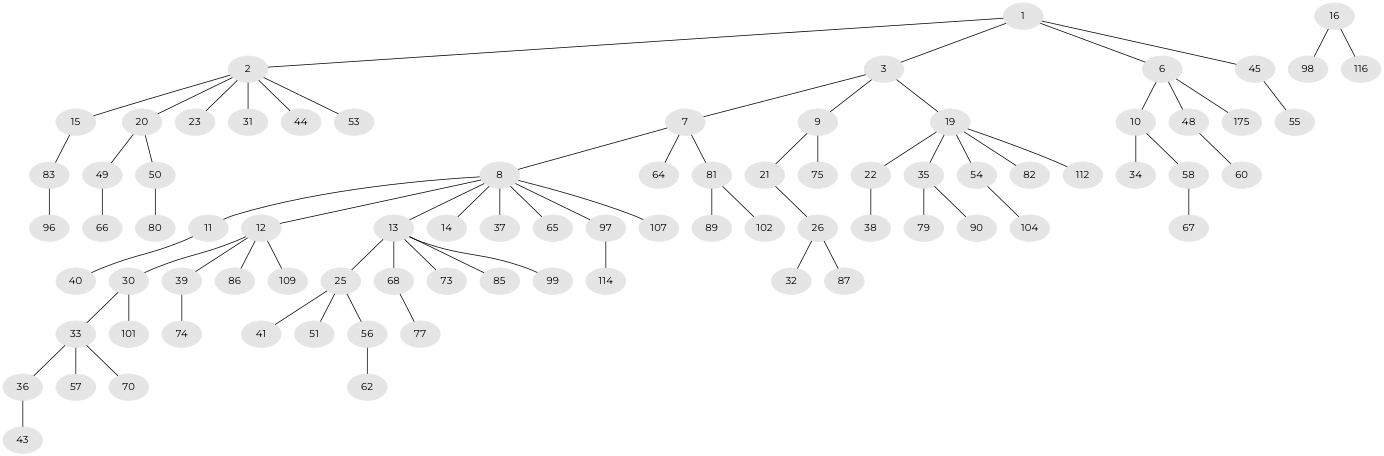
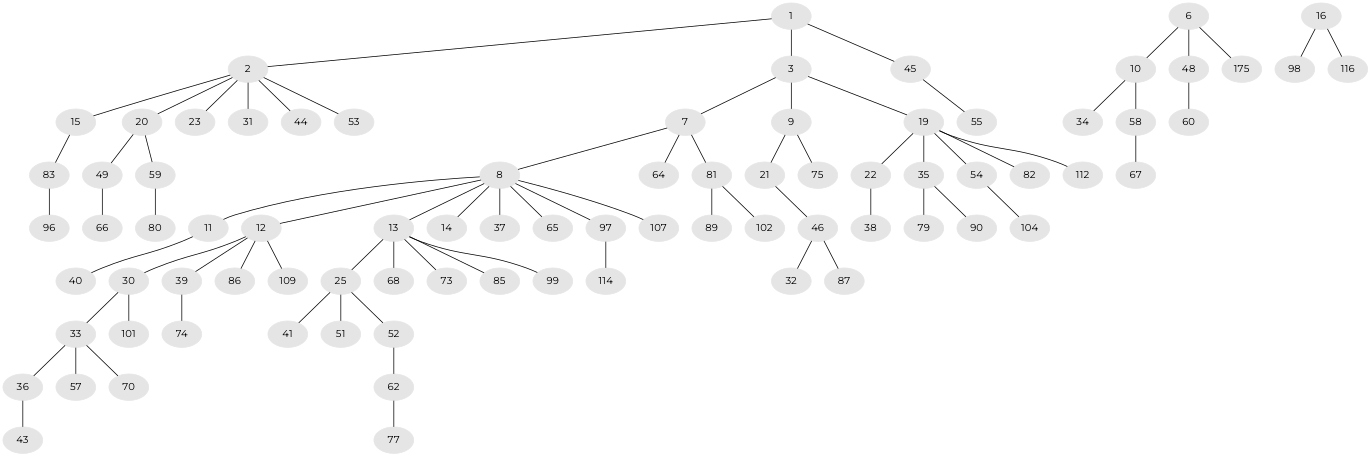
edge "1" -- "6": removed
node "50": label "50" -> "59"
node "26": label "26" -> "46"
edge "68" -- "77": now "62" -- "77"
node "56": label "56" -> "52"
